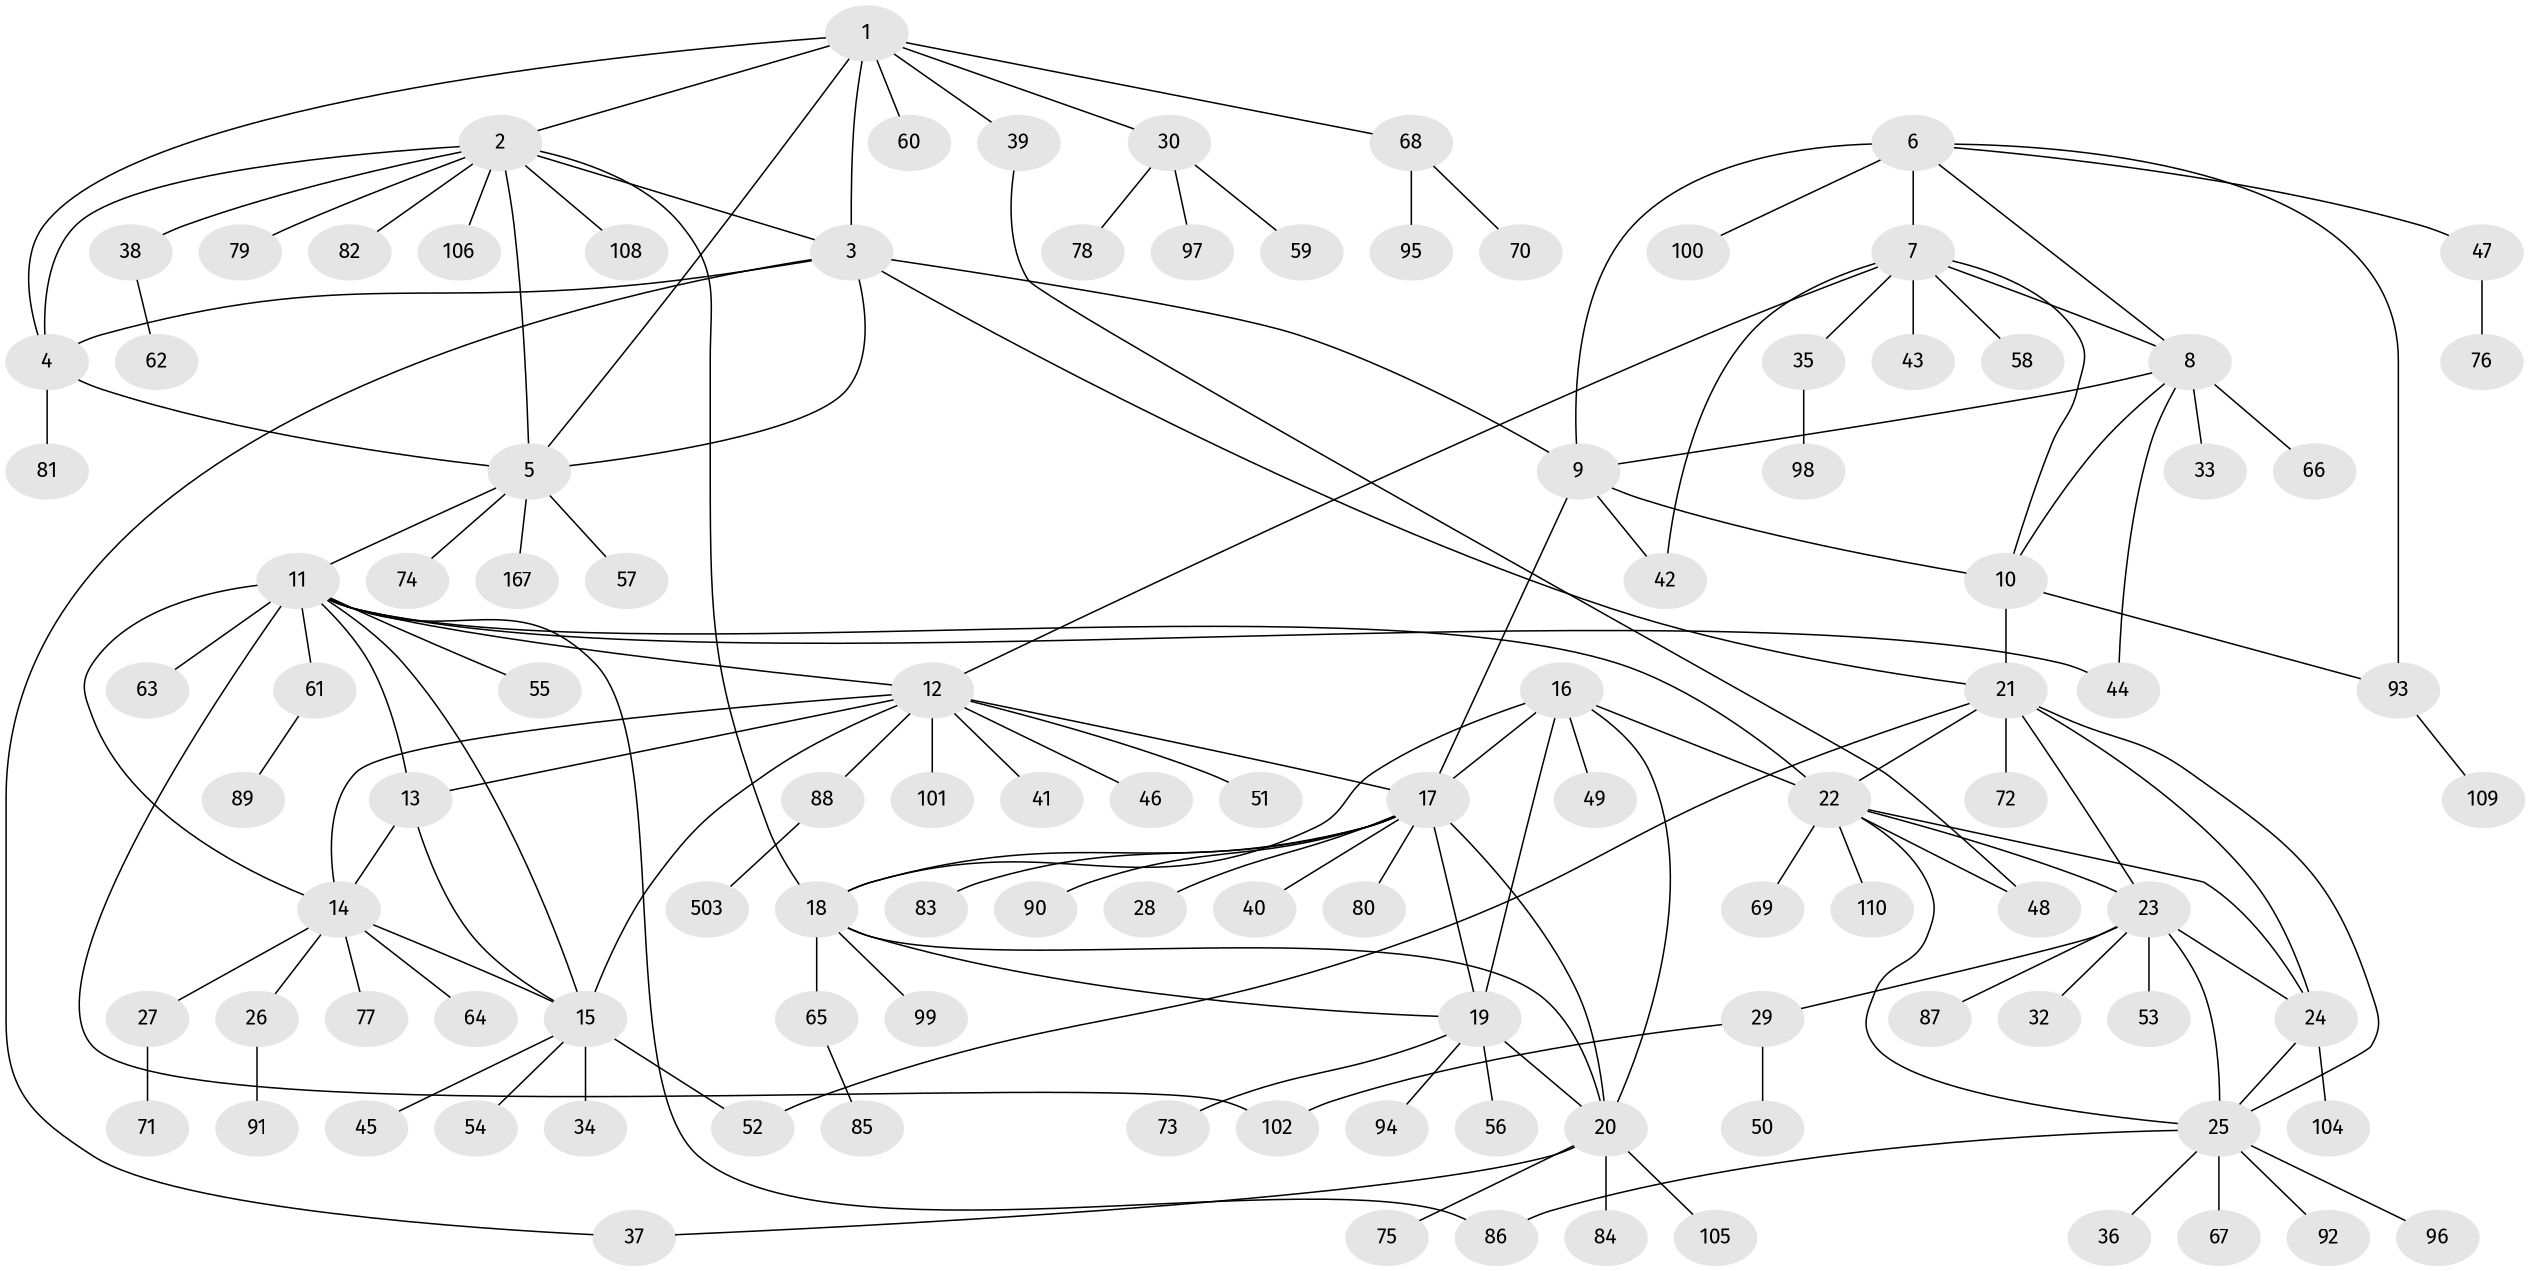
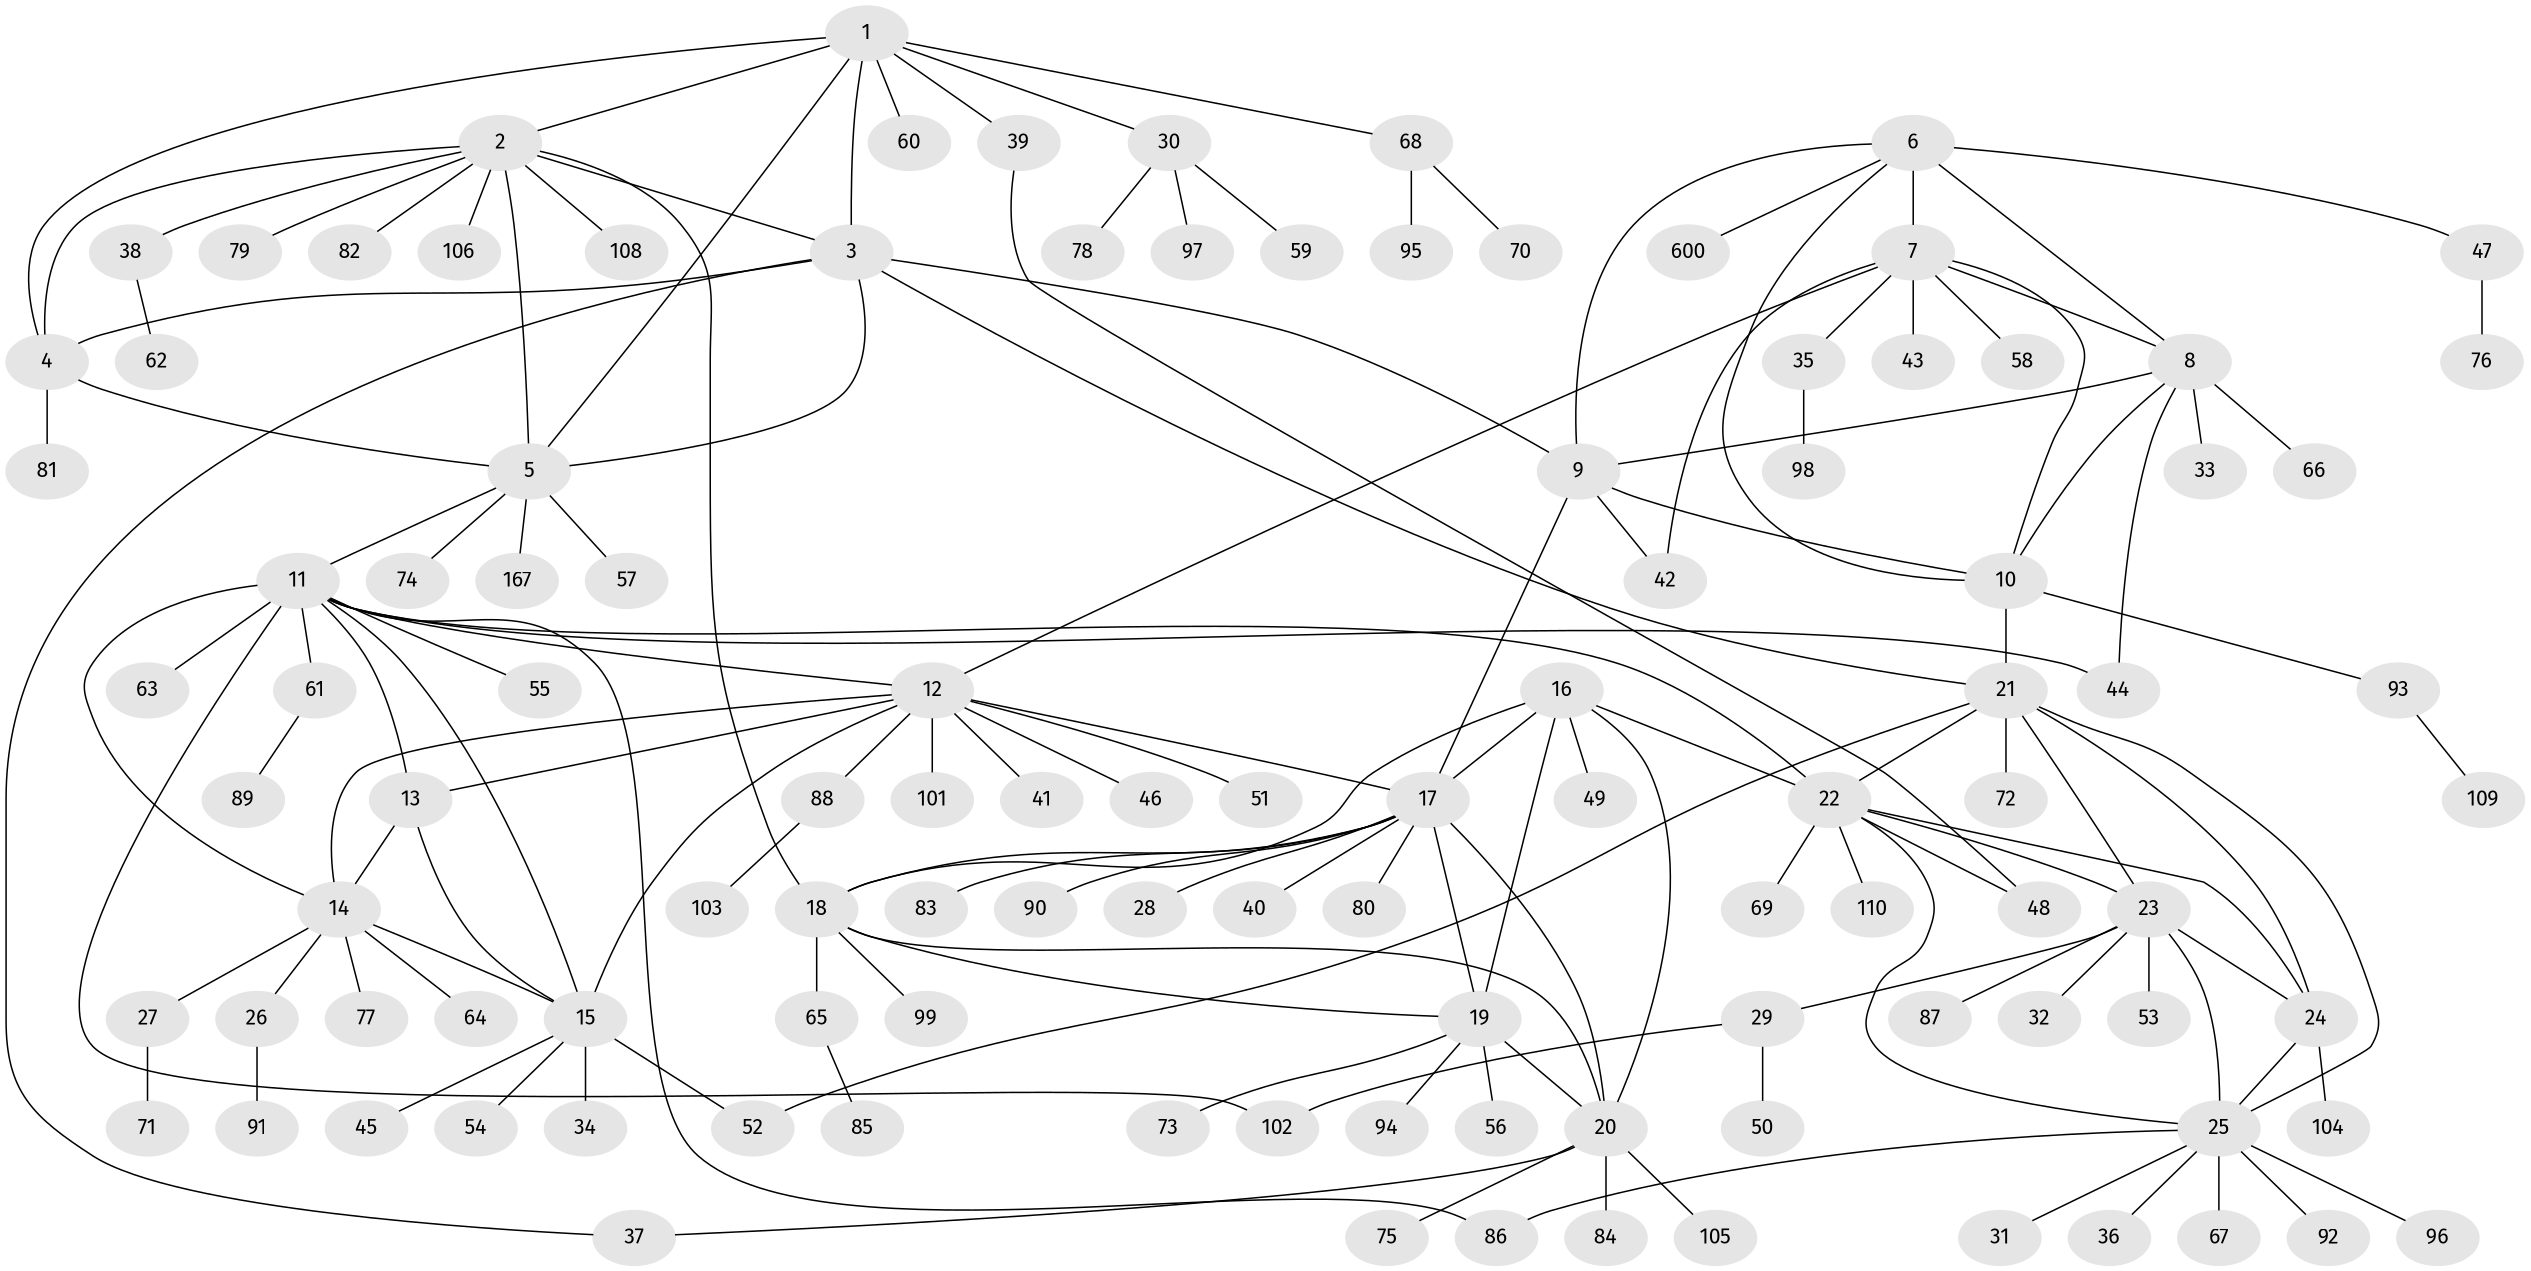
node "100": label "100" -> "600"
edge "6" -- "93": now "6" -- "10"
node "503": label "503" -> "103"
node "31": added
